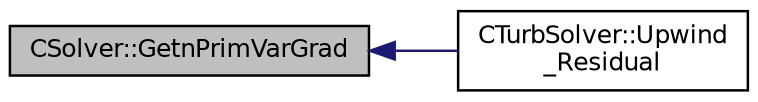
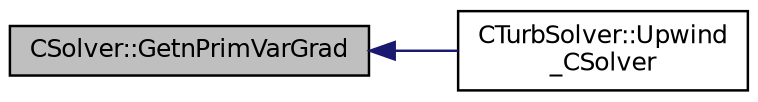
node "CTurbSolver::Upwind _Residual": label "CTurbSolver::Upwind _Residual" -> "CTurbSolver::Upwind _CSolver"
